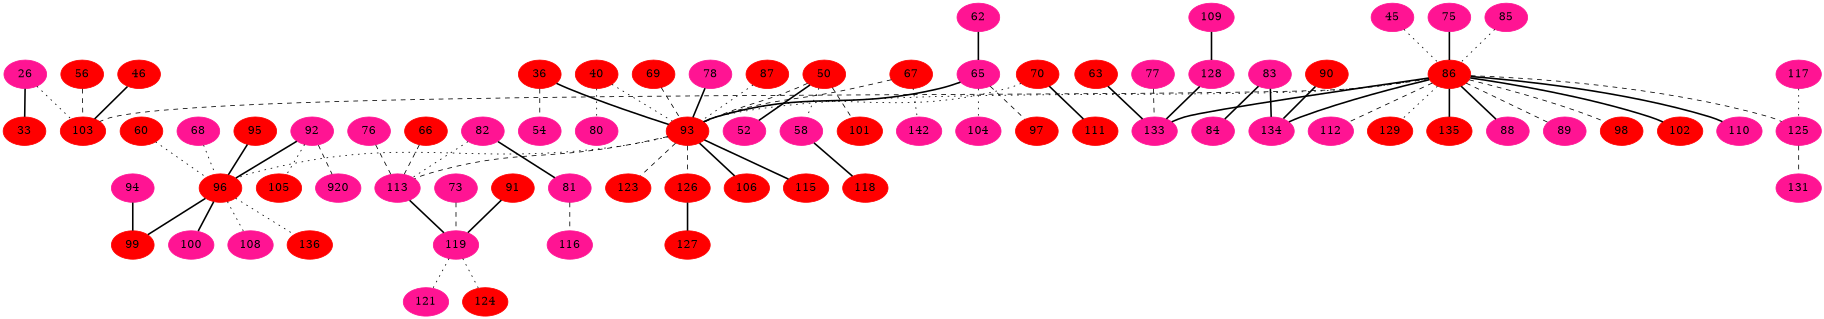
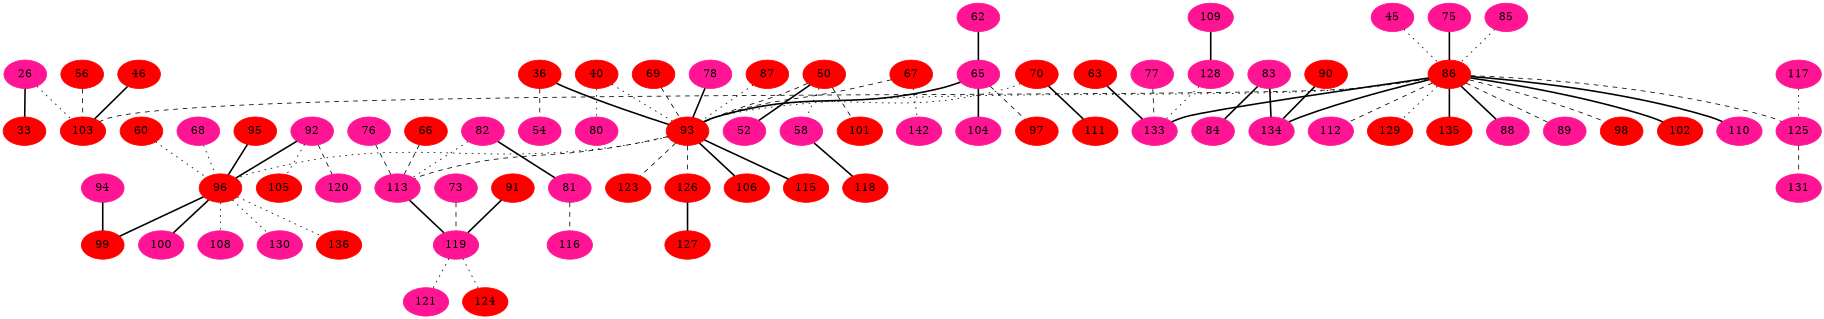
edge "65" -- "104": style dotted -> bold
edge "128" -- "133": style bold -> dotted
node "920": label "920" -> "120"
node "130": added
